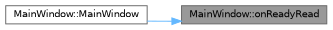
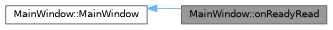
edge "MainWindow::MainWindow" -> "MainWindow::onReadyRead": reversed
